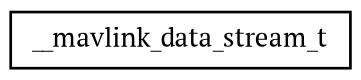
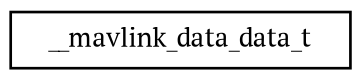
node "__mavlink_data_stream_t": label "__mavlink_data_stream_t" -> "__mavlink_data_data_t"
